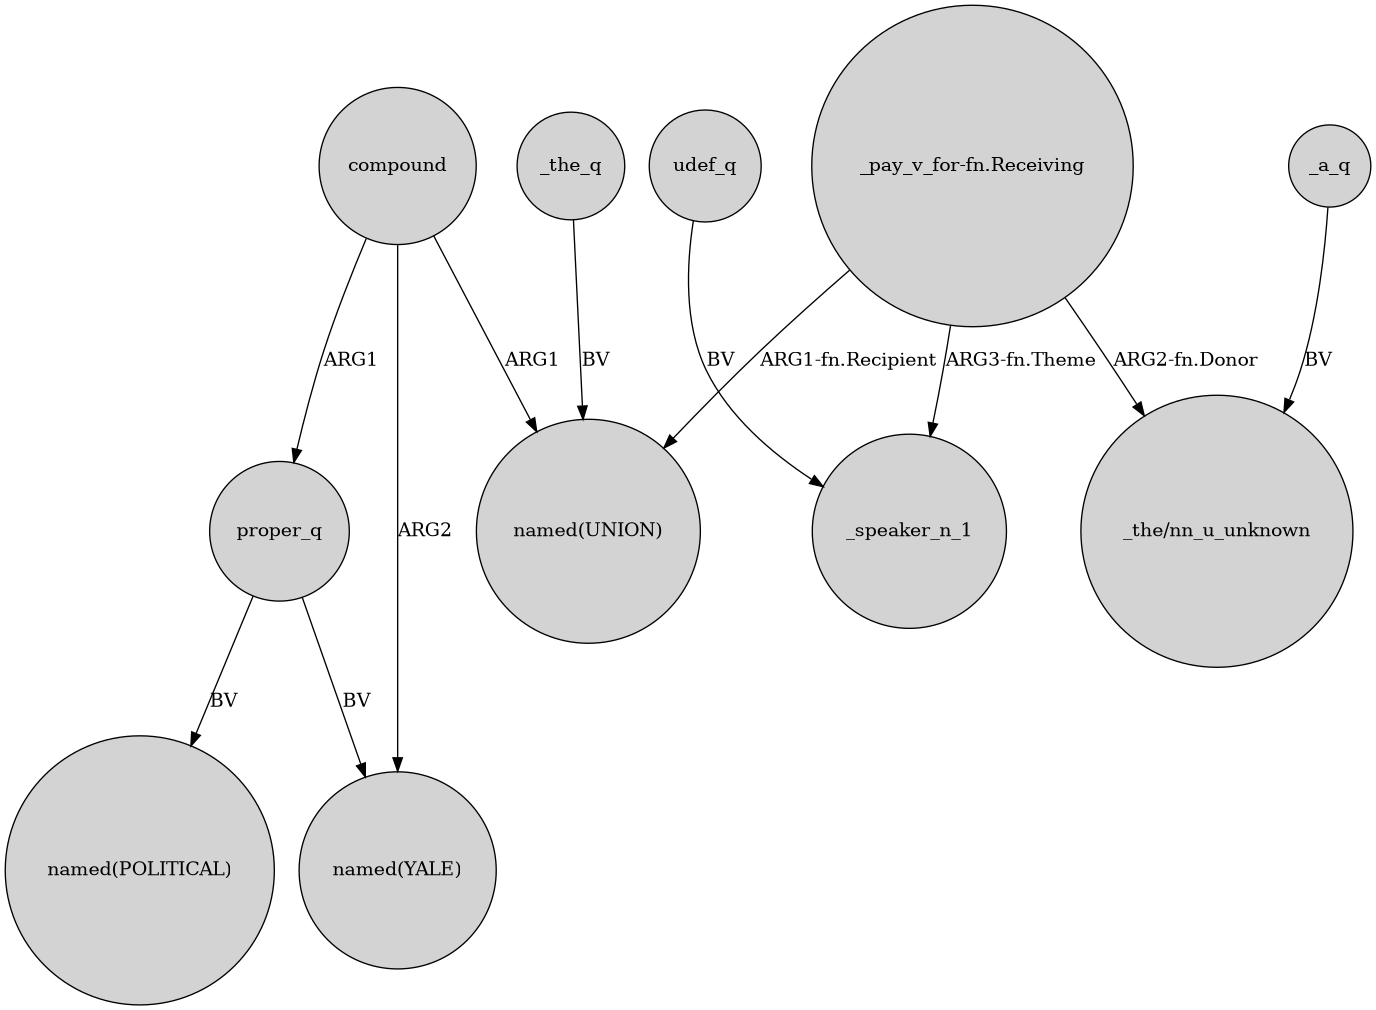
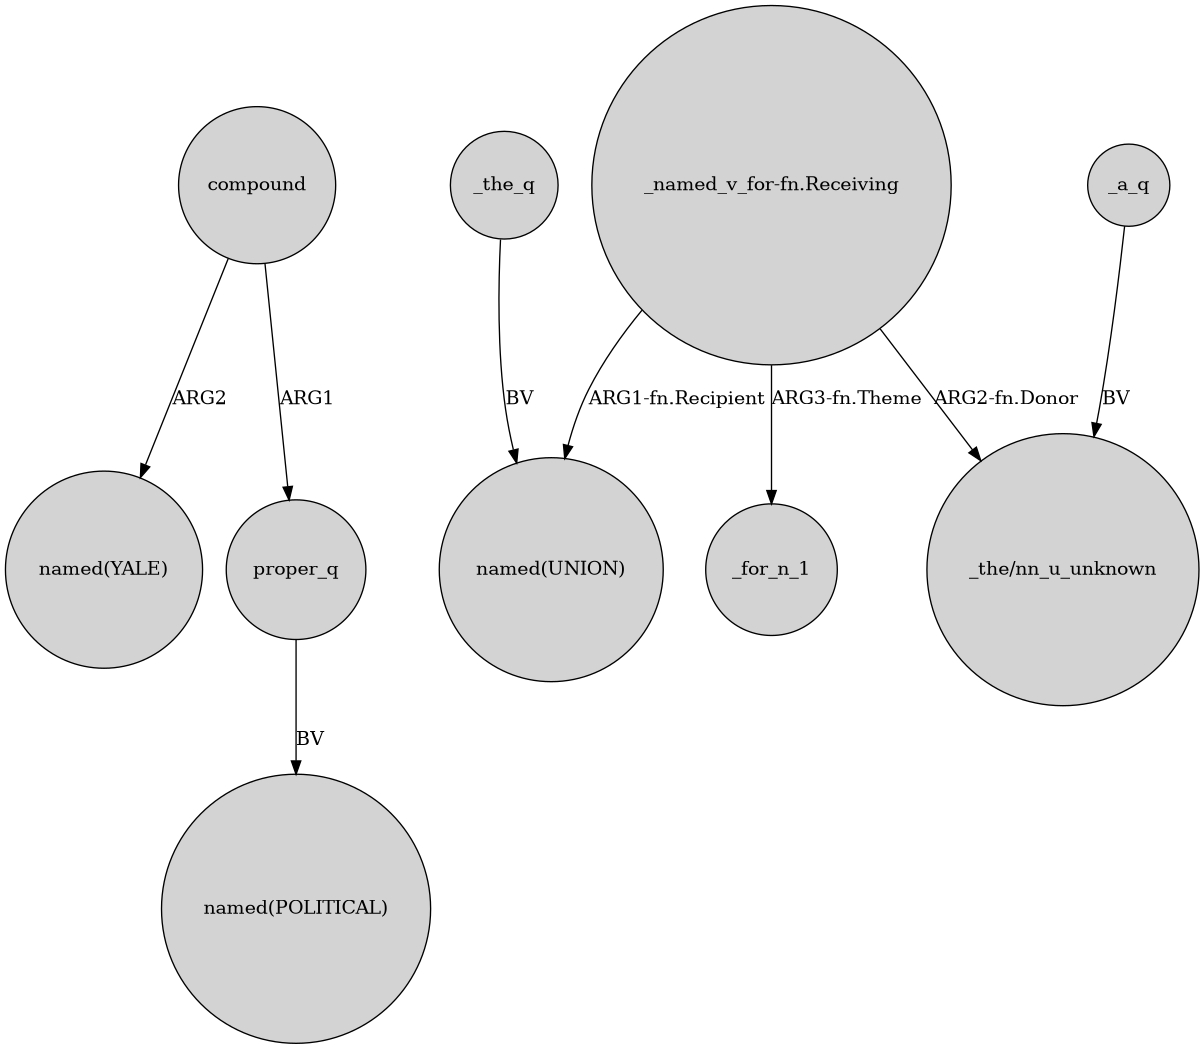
node "udef_q": removed
node "_pay_v_for-fn.Receiving": label "_pay_v_for-fn.Receiving" -> "_named_v_for-fn.Receiving"
edge "compound" -> "named(UNION)": removed, label "ARG1"
node "_speaker_n_1": label "_speaker_n_1" -> "_for_n_1"
edge "proper_q" -> "named(YALE)": removed, label "BV"
